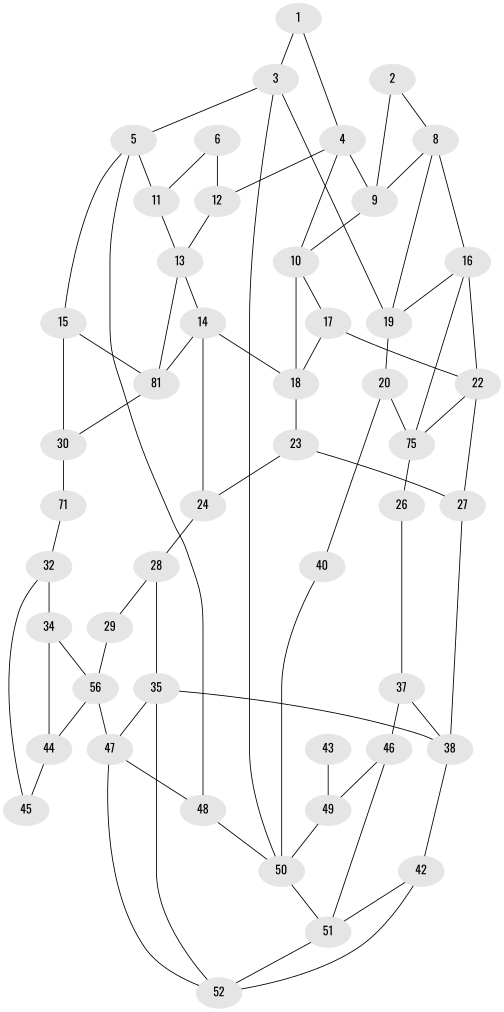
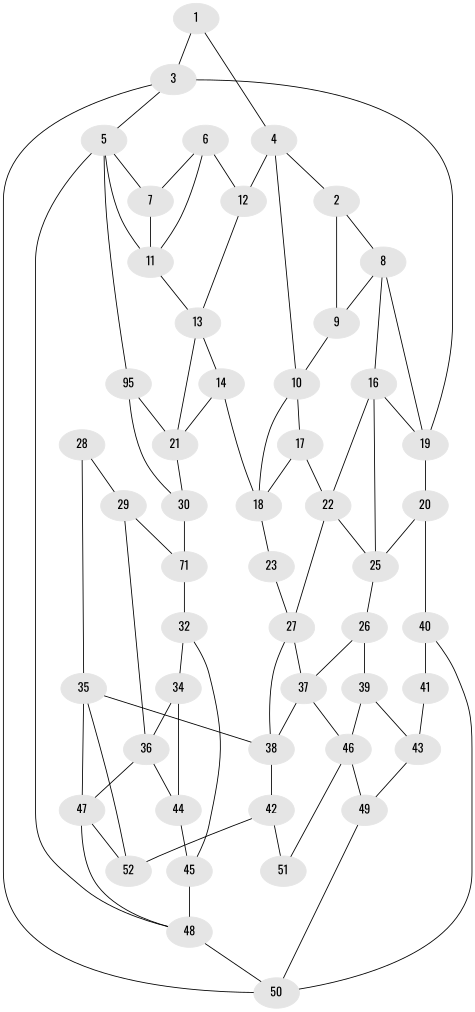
edge "4" -- "9": now "4" -- "2"
node "7": added
node "15": label "15" -> "95"
node "81": label "81" -> "21"
node "75": label "75" -> "25"
node "24": removed
edge "29" -- "71": added
edge "27" -- "37": added
node "56": label "56" -> "36"
node "39": added
node "41": added
edge "45" -- "48": added
edge "50" -- "51": removed
edge "51" -- "52": removed
